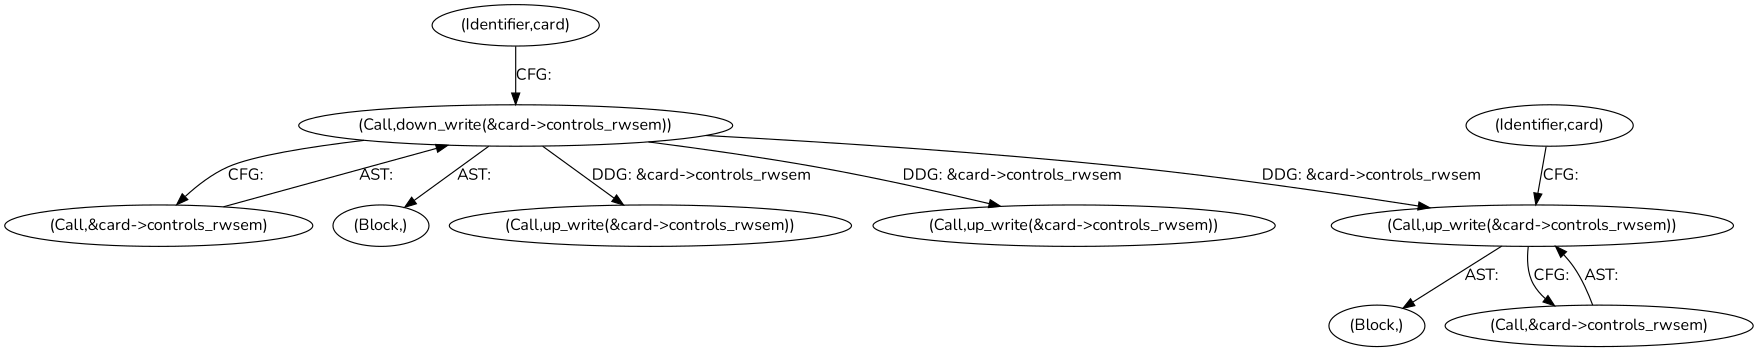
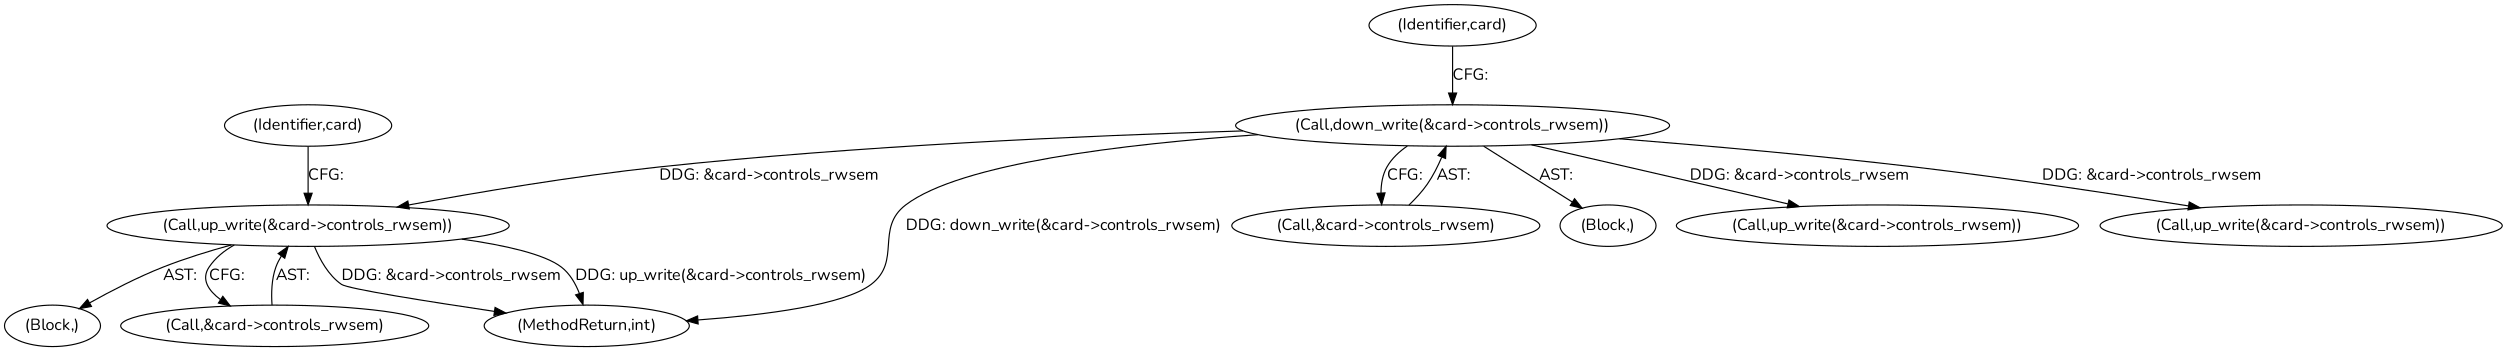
node "(MethodReturn,int)": added
